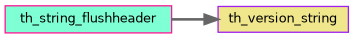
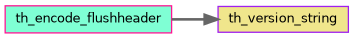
node "th_string_flushheader": label "th_string_flushheader" -> "th_encode_flushheader"
